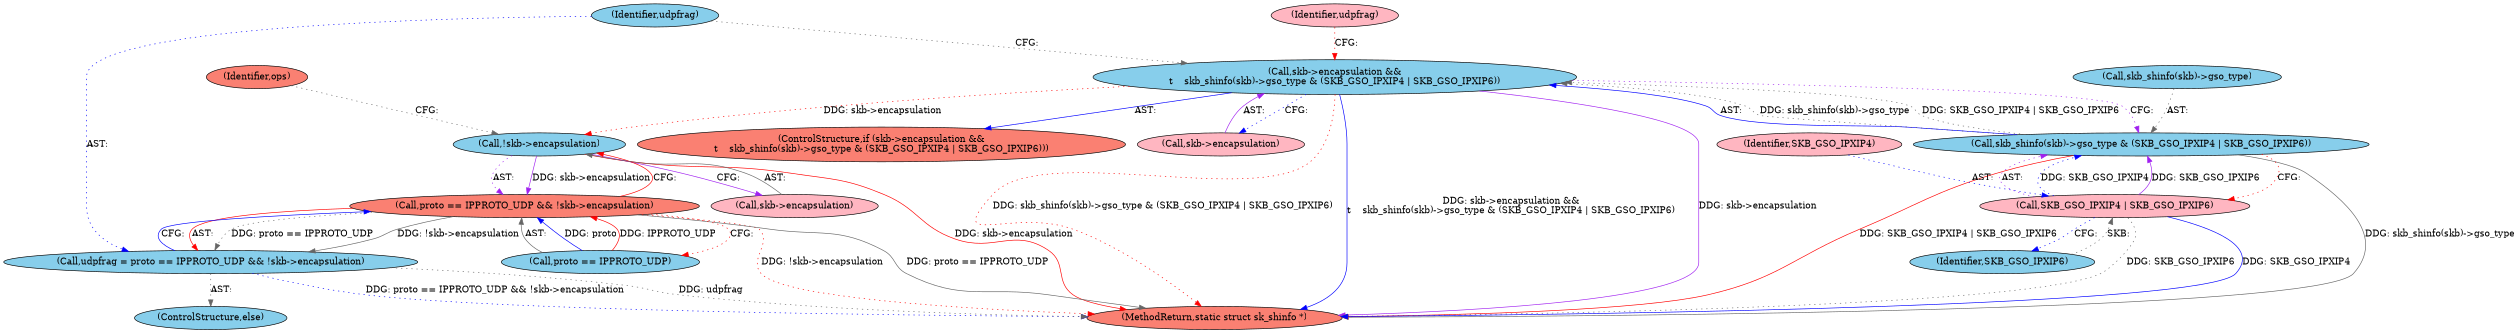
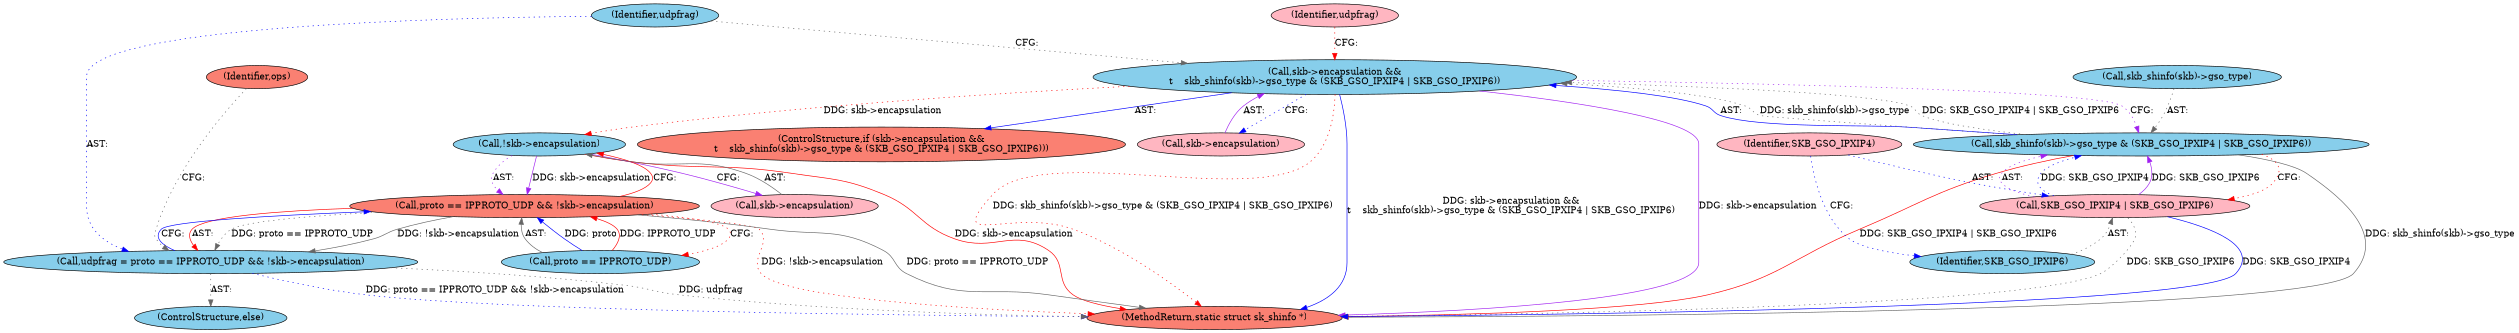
edge "(Identifier,ops)" -> "(Call,!skb->encapsulation)": now "(Identifier,ops)" -> "(Call,udpfrag = proto == IPPROTO_UDP && !skb->encapsulation)"
edge "(Call,SKB_GSO_IPXIP4 | SKB_GSO_IPXIP6)" -> "(Identifier,SKB_GSO_IPXIP6)": now "(Identifier,SKB_GSO_IPXIP4)" -> "(Identifier,SKB_GSO_IPXIP6)"
edge "(Identifier,SKB_GSO_IPXIP6)" -> "(Call,SKB_GSO_IPXIP4 | SKB_GSO_IPXIP6)": label "SKB: " -> "AST: "
